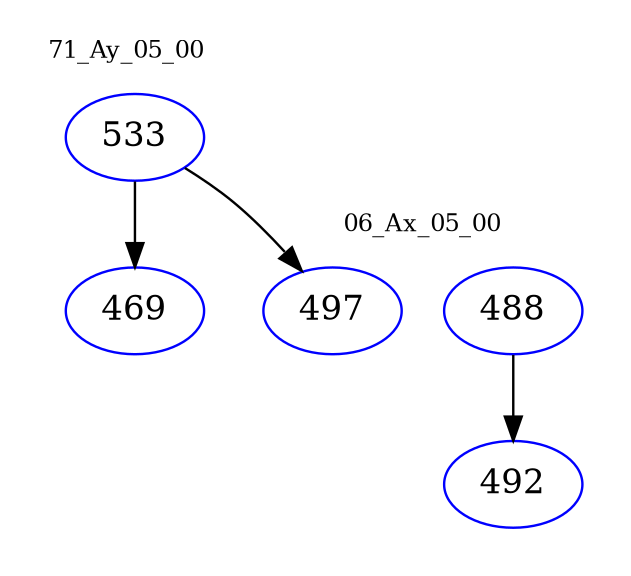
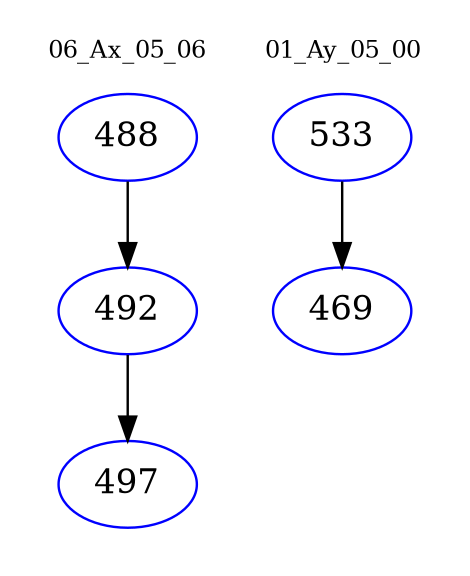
cluster "71_Ay_05_00": label "71_Ay_05_00" -> "01_Ay_05_00"
cluster "06_Ax_05_00": label "06_Ax_05_00" -> "06_Ax_05_06"
edge "533" -> "497": now "492" -> "497"
